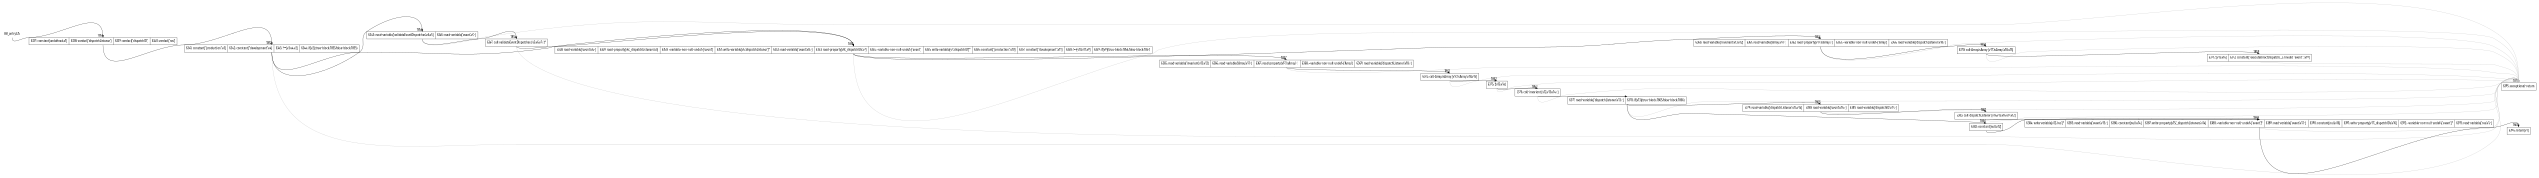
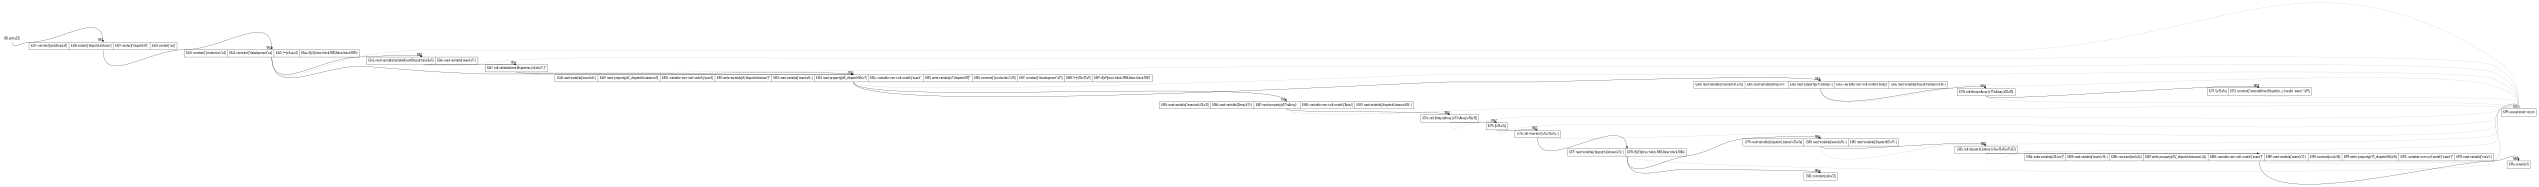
edge "6382: constant[null,v12]" -> "6384: write-variable[v12,'res']*": removed
